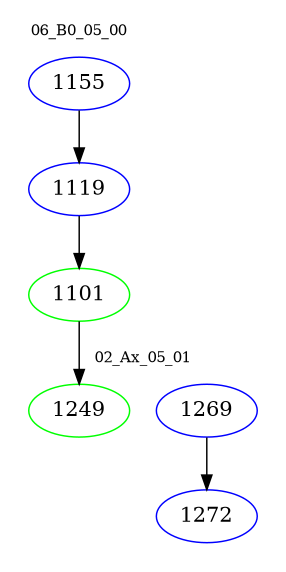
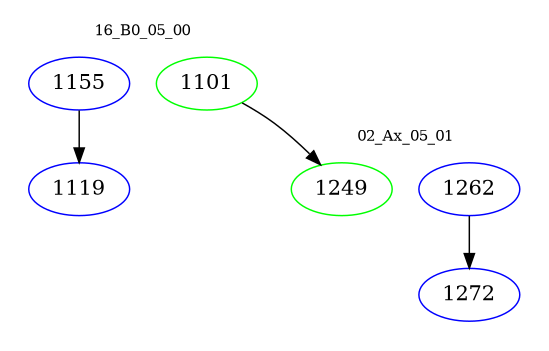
cluster "06_B0_05_00": label "06_B0_05_00" -> "16_B0_05_00"
edge "1119" -> "1101": removed
node "1269": label "1269" -> "1262"
